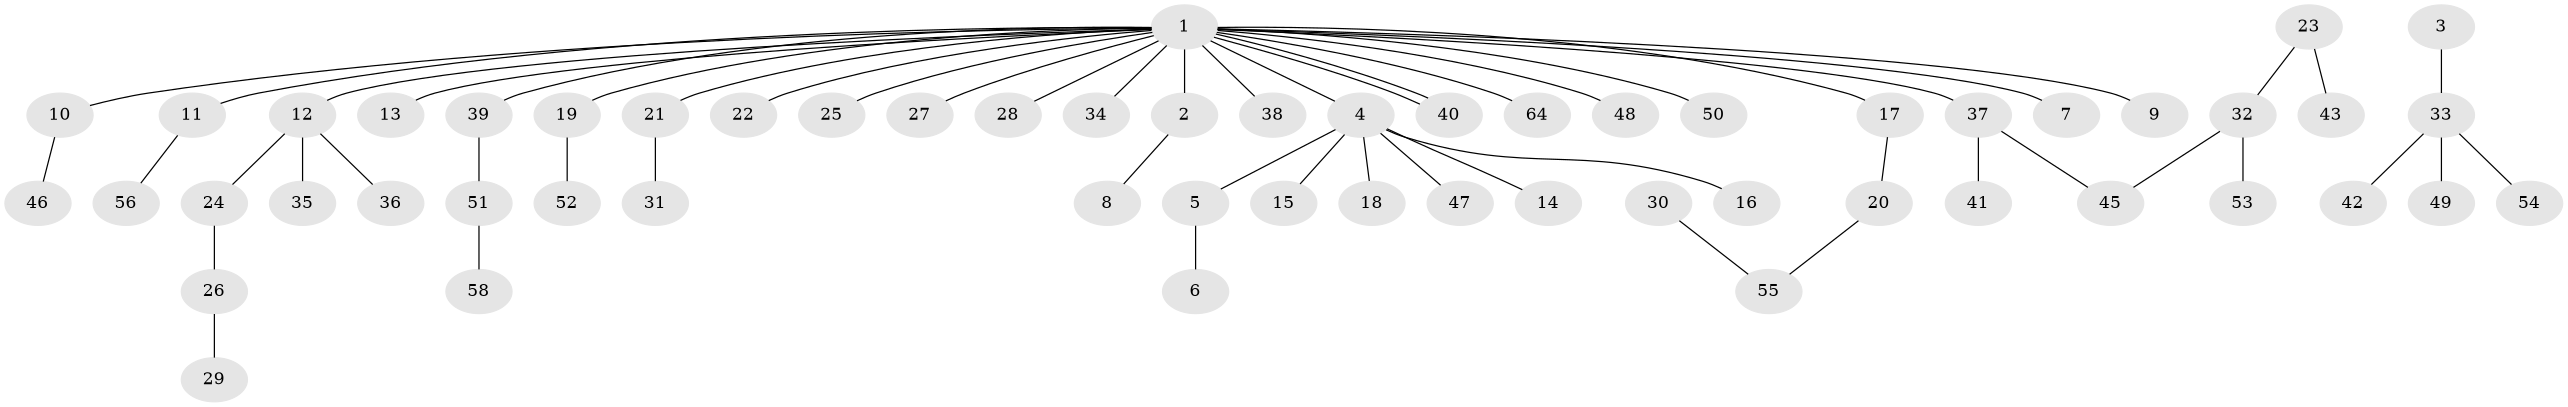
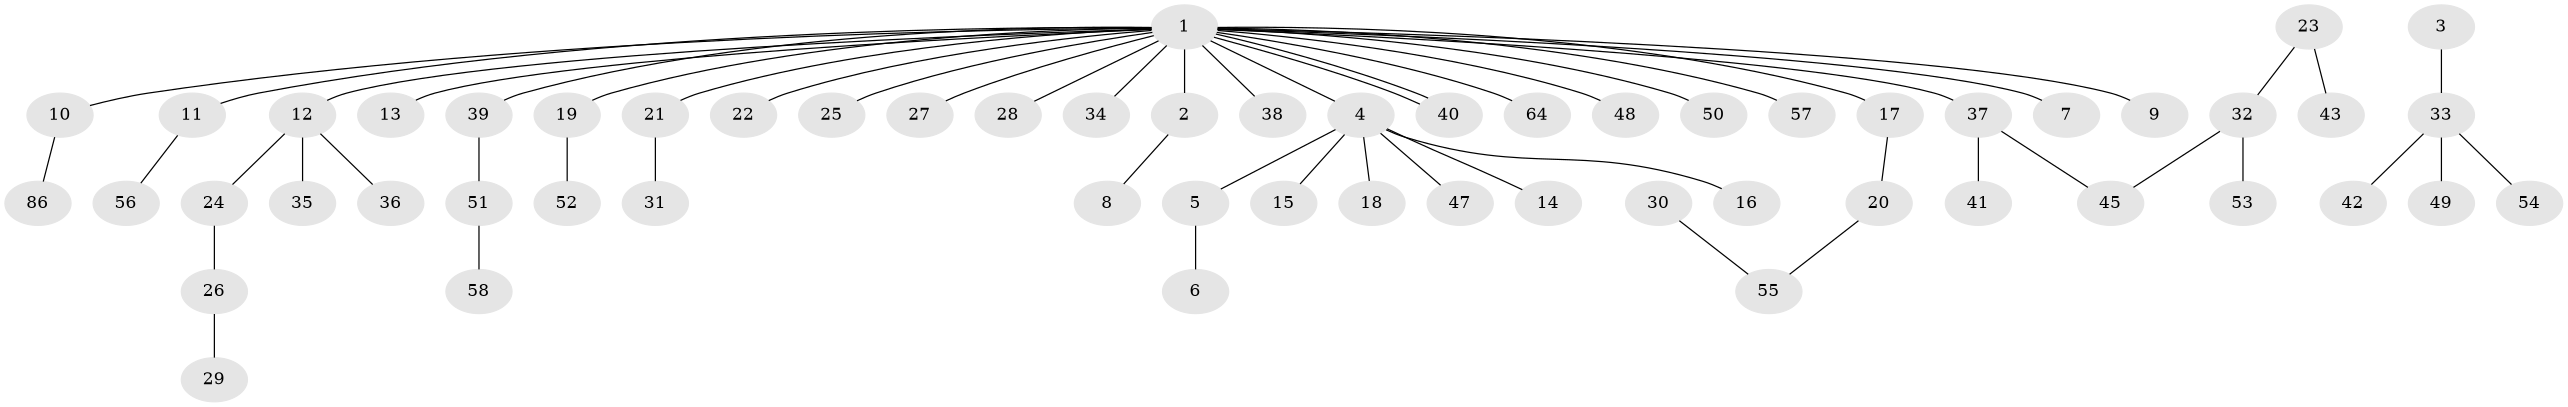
node "57": added
node "46": label "46" -> "86"
